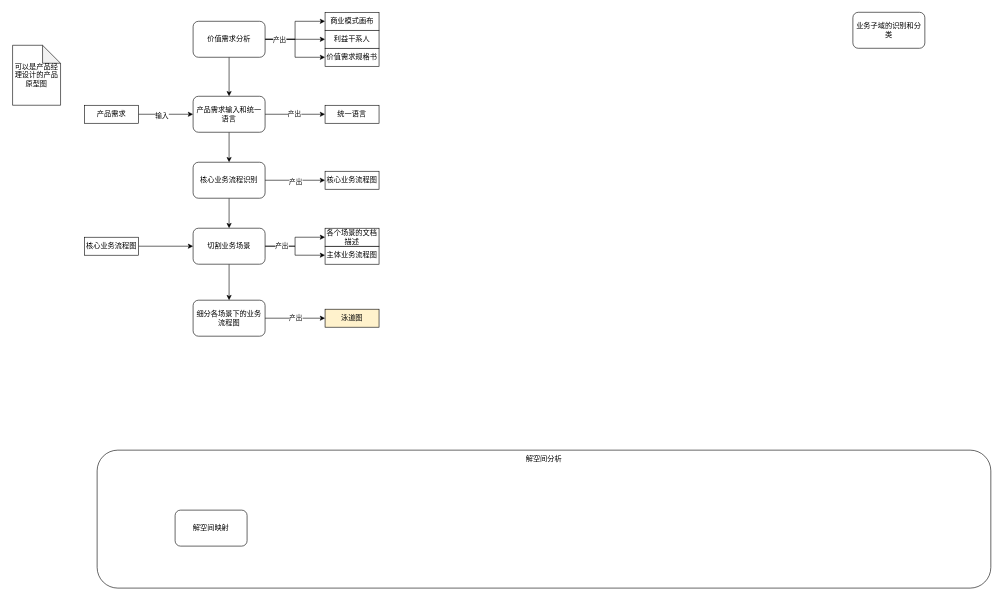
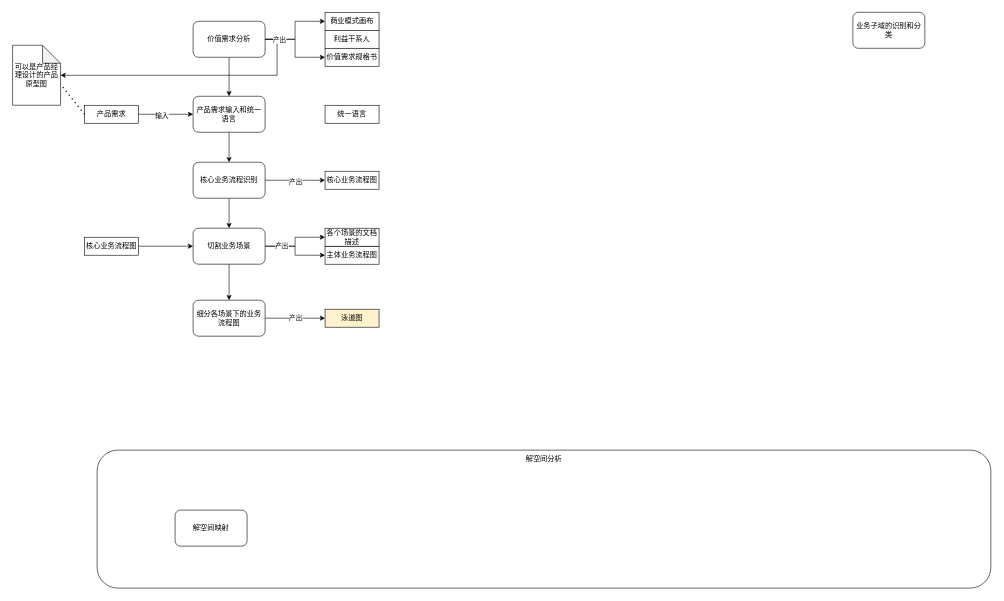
edge "价值需求分析" -> "利益干系人": now "价值需求分析" -> "可以是产品经理设计的产品原型图"
edge "可以是产品经理设计的产品原型图" -- "产品需求": added
edge "产品需求输入和统一语言" -> "统一语言": removed, label "产出"
